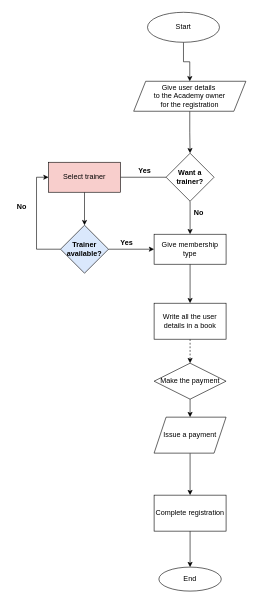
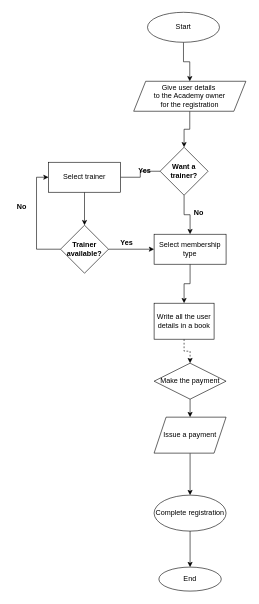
node "Select trainer": fillcolor #f8cecc -> #ffffff
node "Want a trainer?": moved (190, 177) -> (184, 171)
node "Trainer available?": fillcolor #dae8fc -> #ffffff
node "Give membership type": label "Give membership type" -> "Select membership type"
node "Write all the user details in a book": size 72x36 -> 60x36
node "Complete registration": shape rectangle -> ellipse
